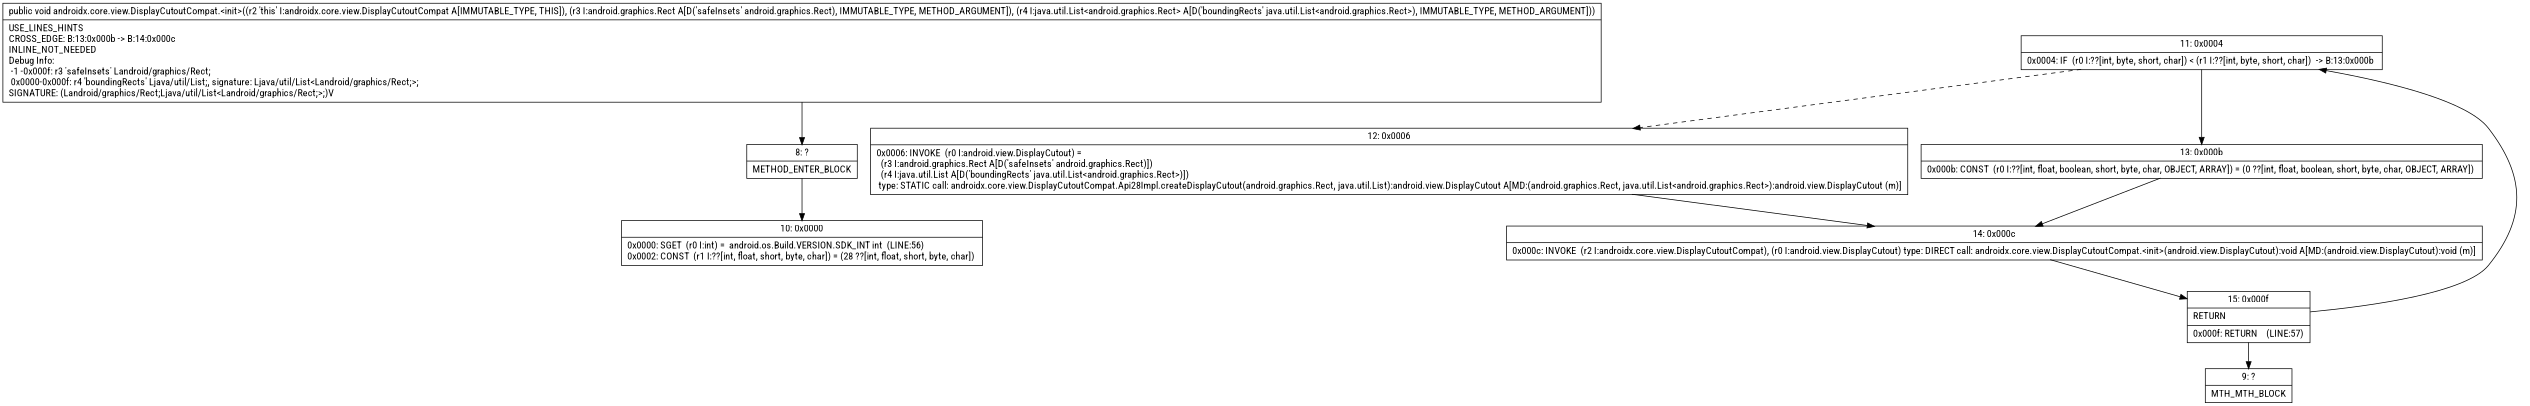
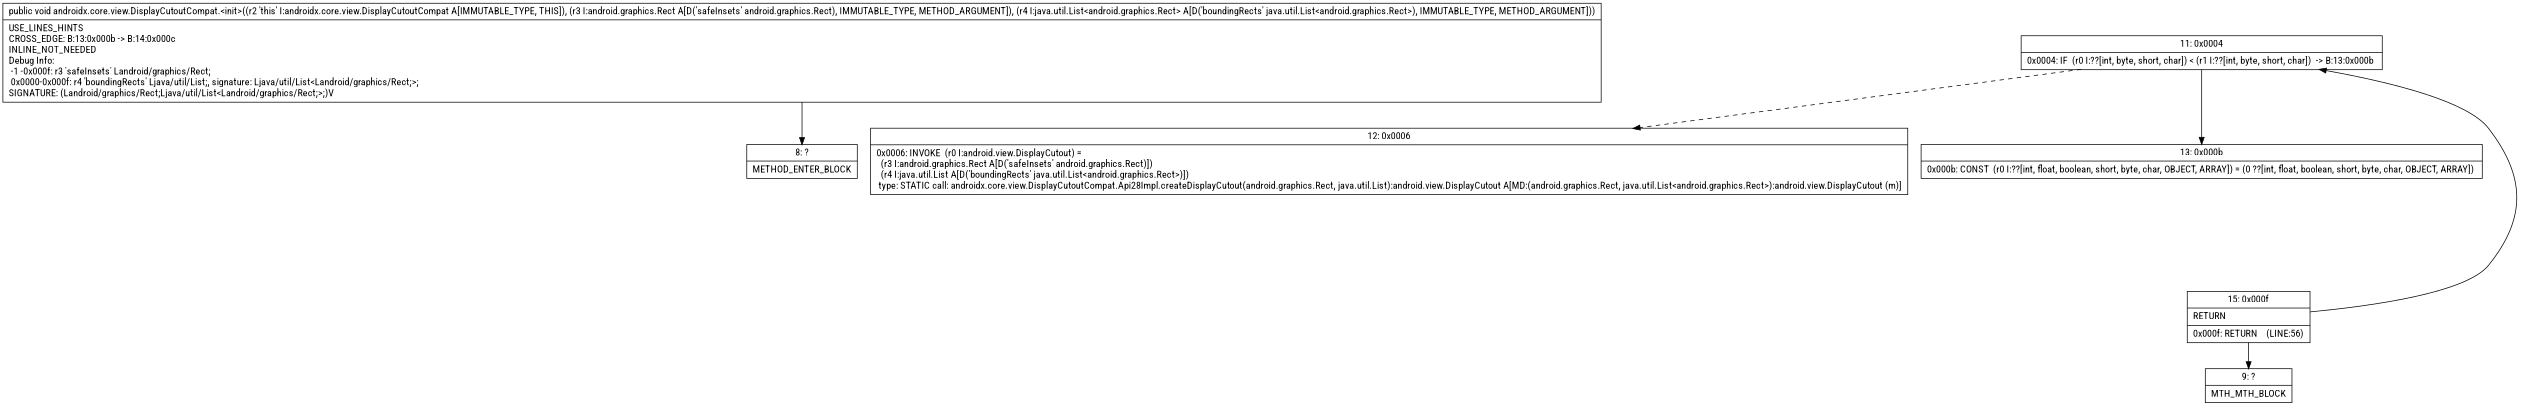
node "10: 0x0000": removed
node "14: 0x000c": removed
node "15: 0x000f": text "0x000f: RETURN    (LINE:57)" -> "0x000f: RETURN    (LINE:56)"
